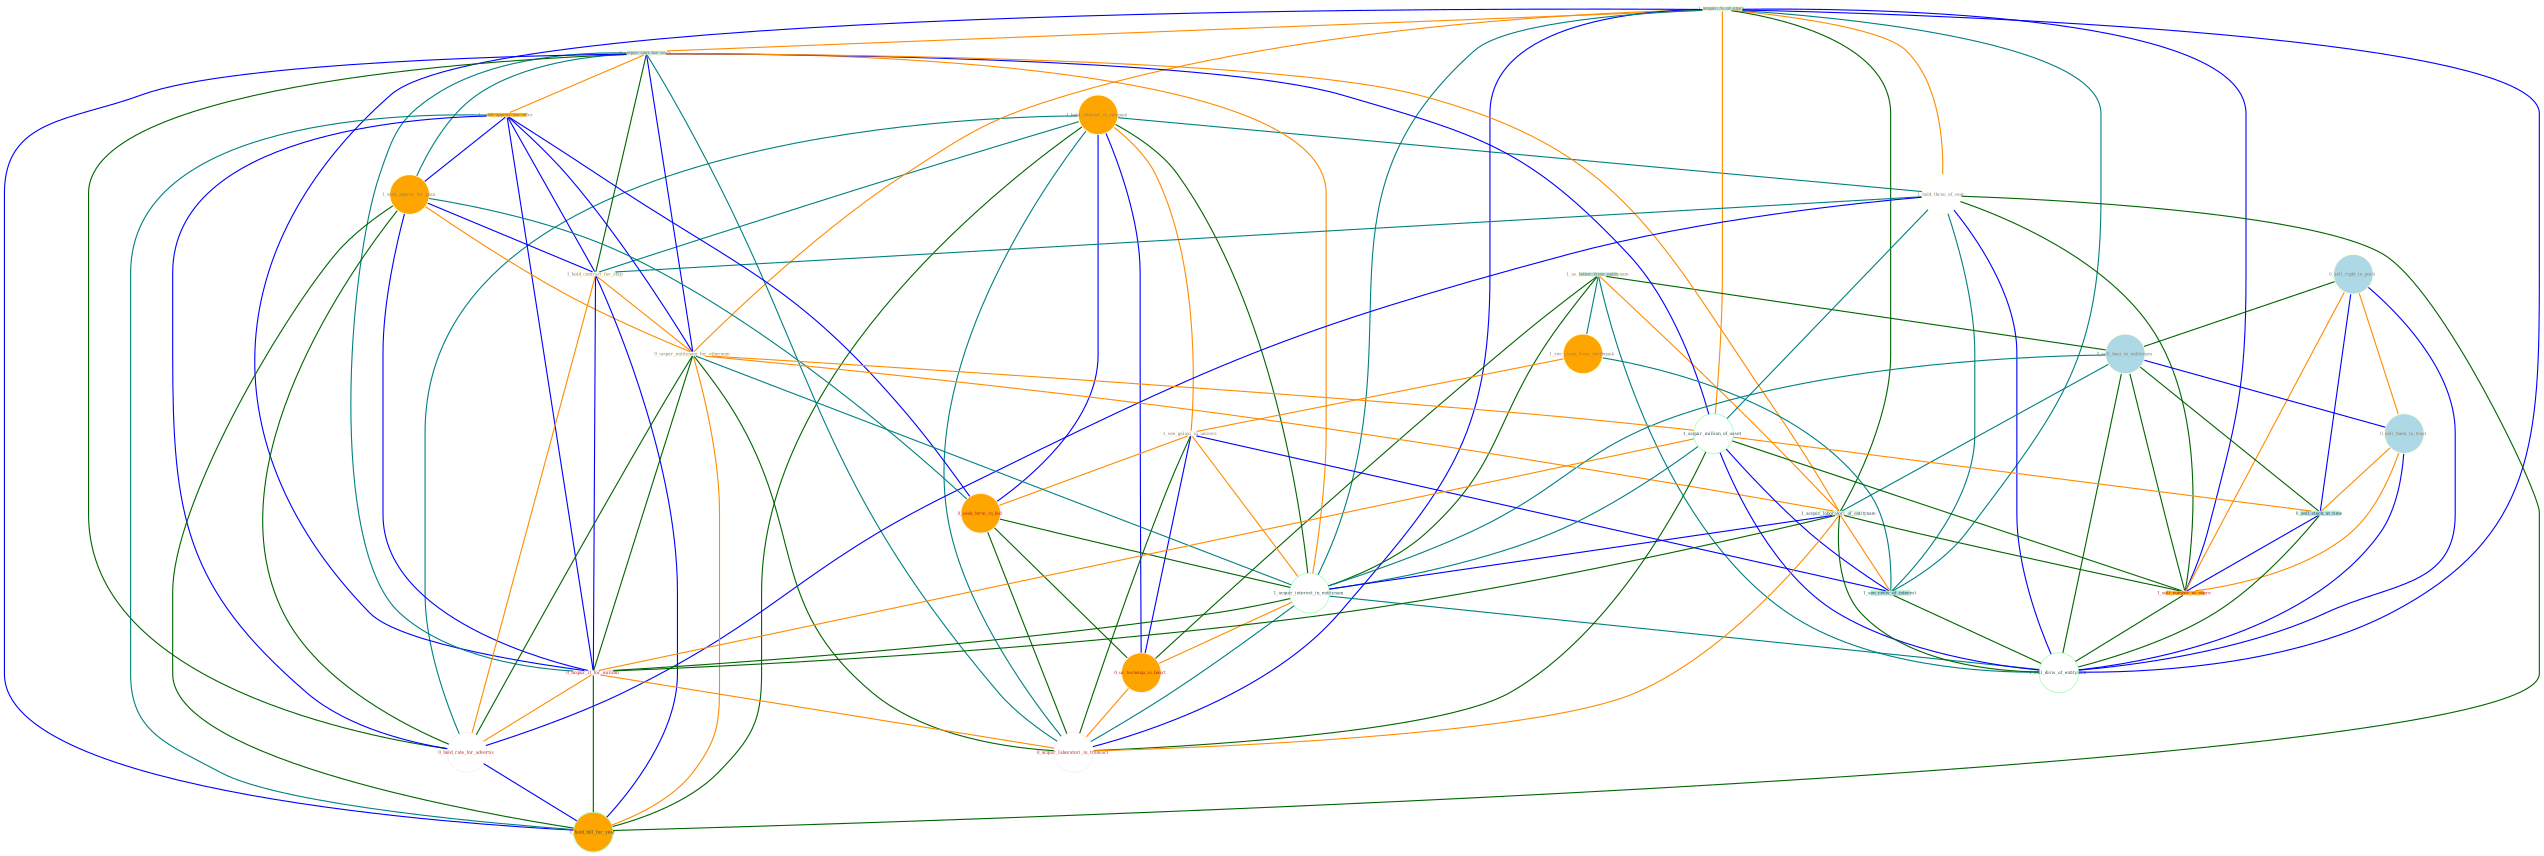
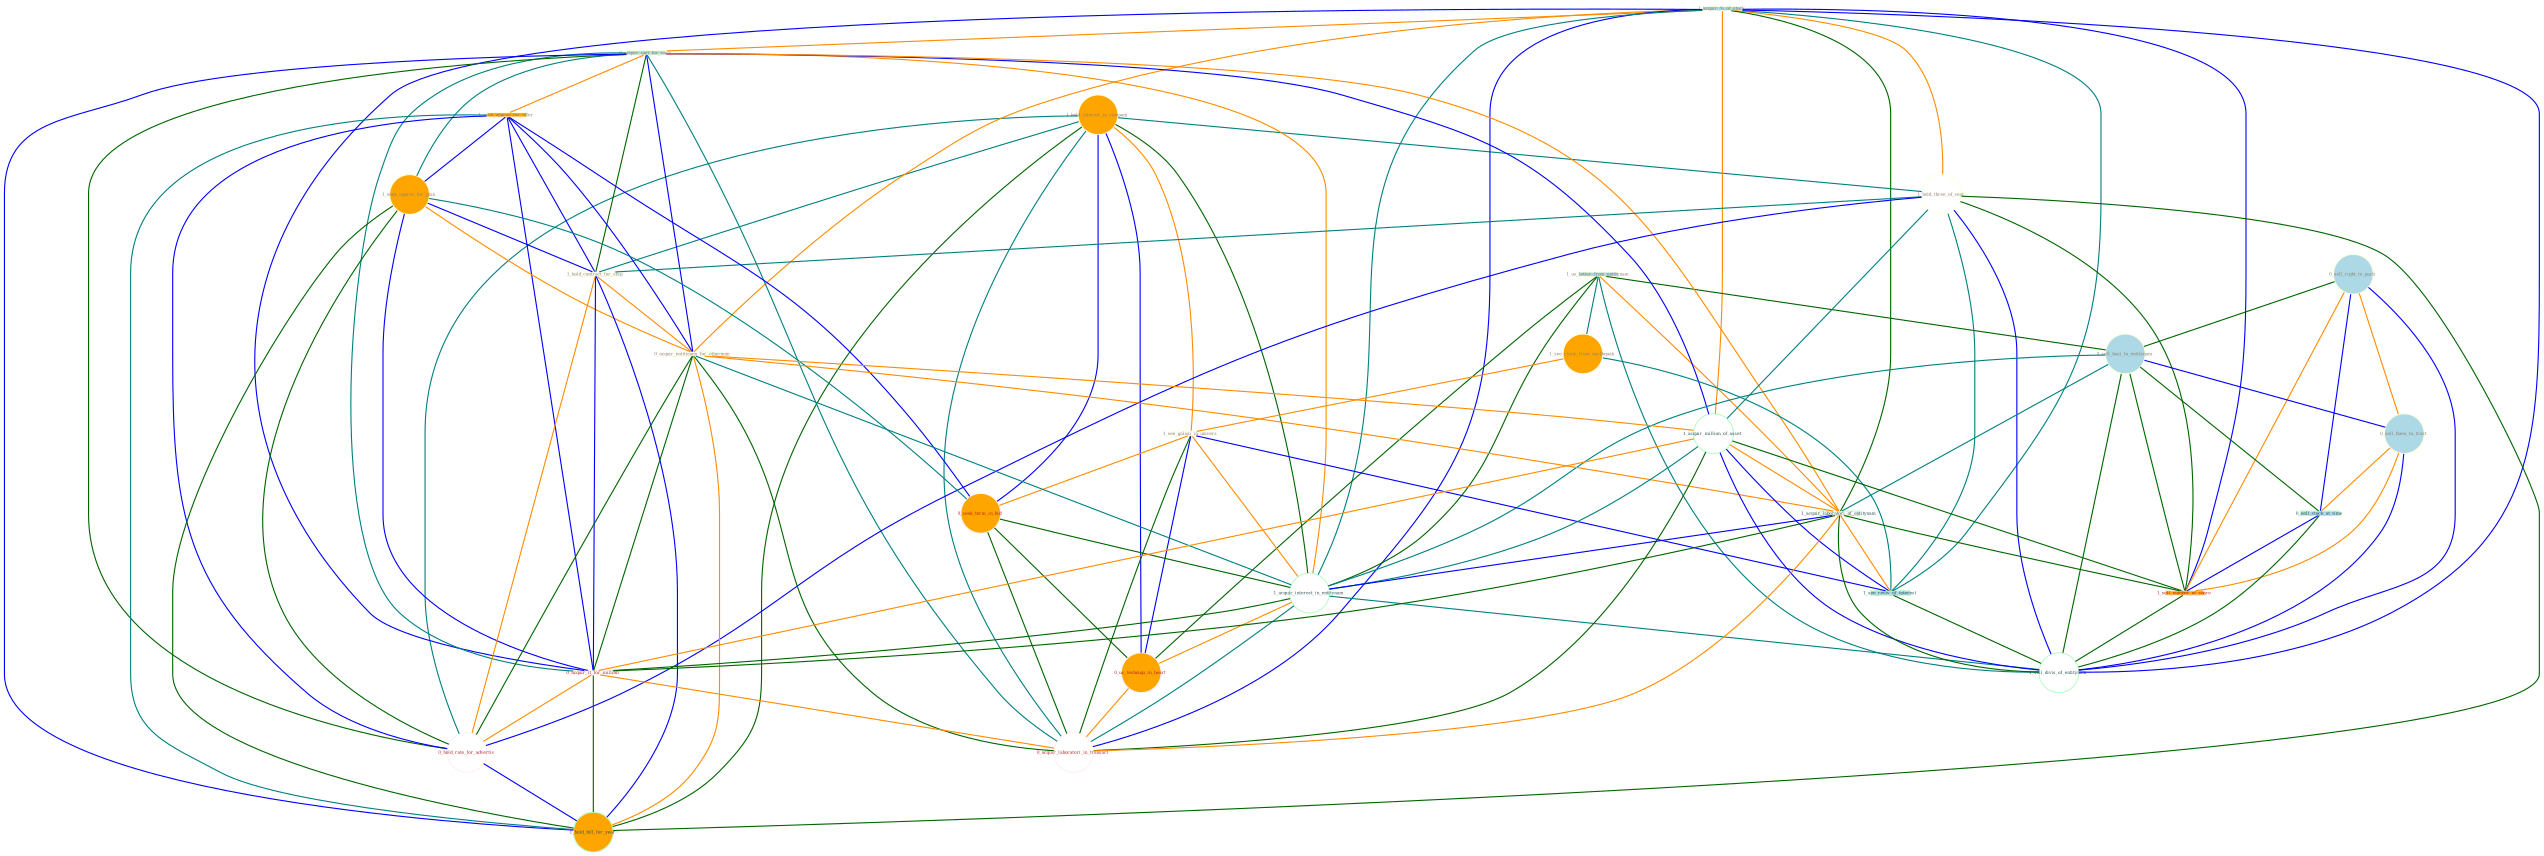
edge "1_acquir_million_of_asset" -- "0_sell_stock_at_time": now "1_acquir_million_of_asset" -- "1_acquir_laboratori_of_entitynam"
